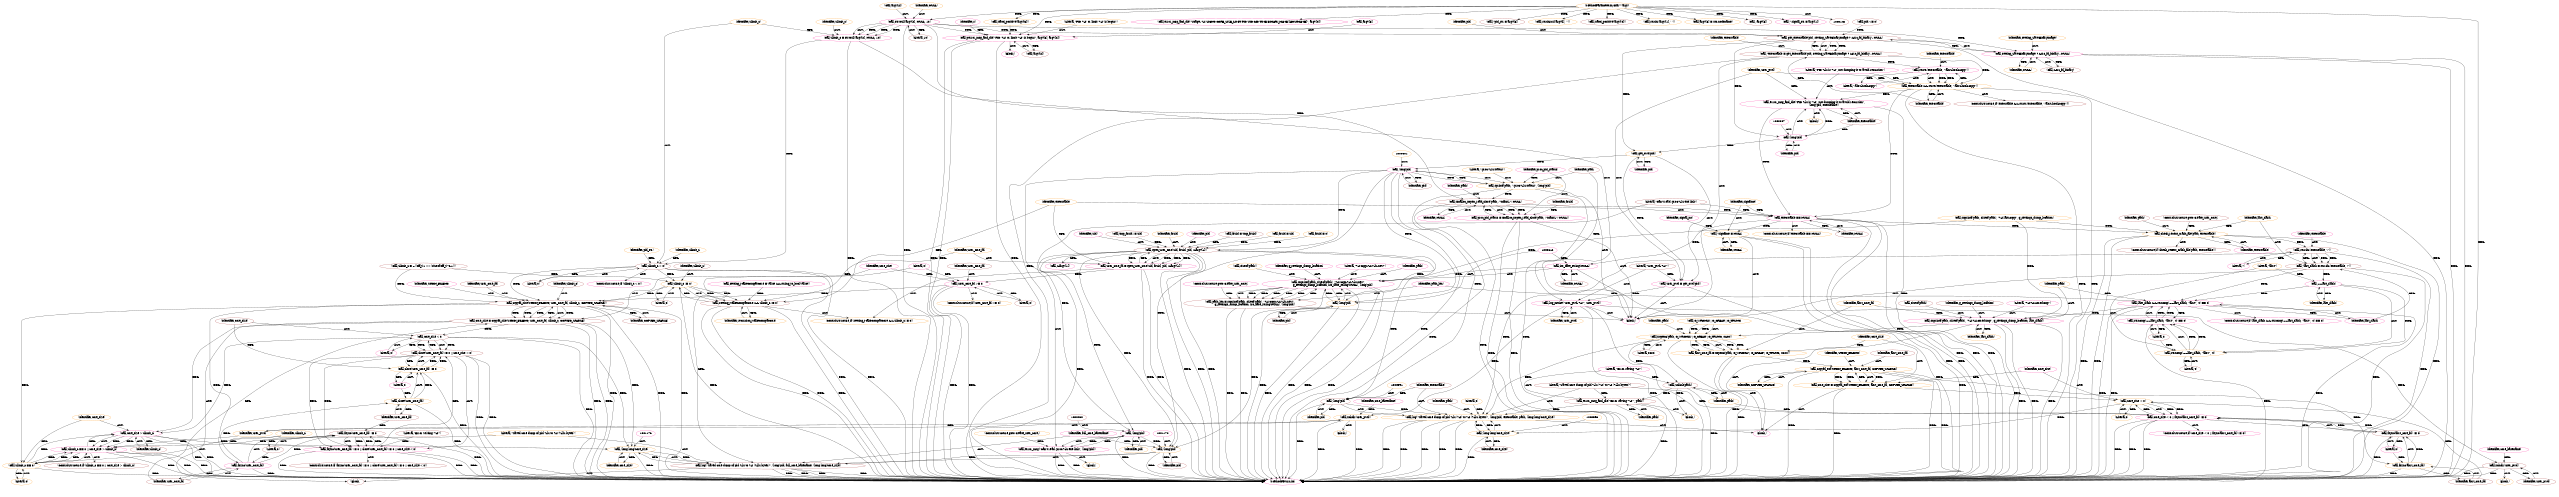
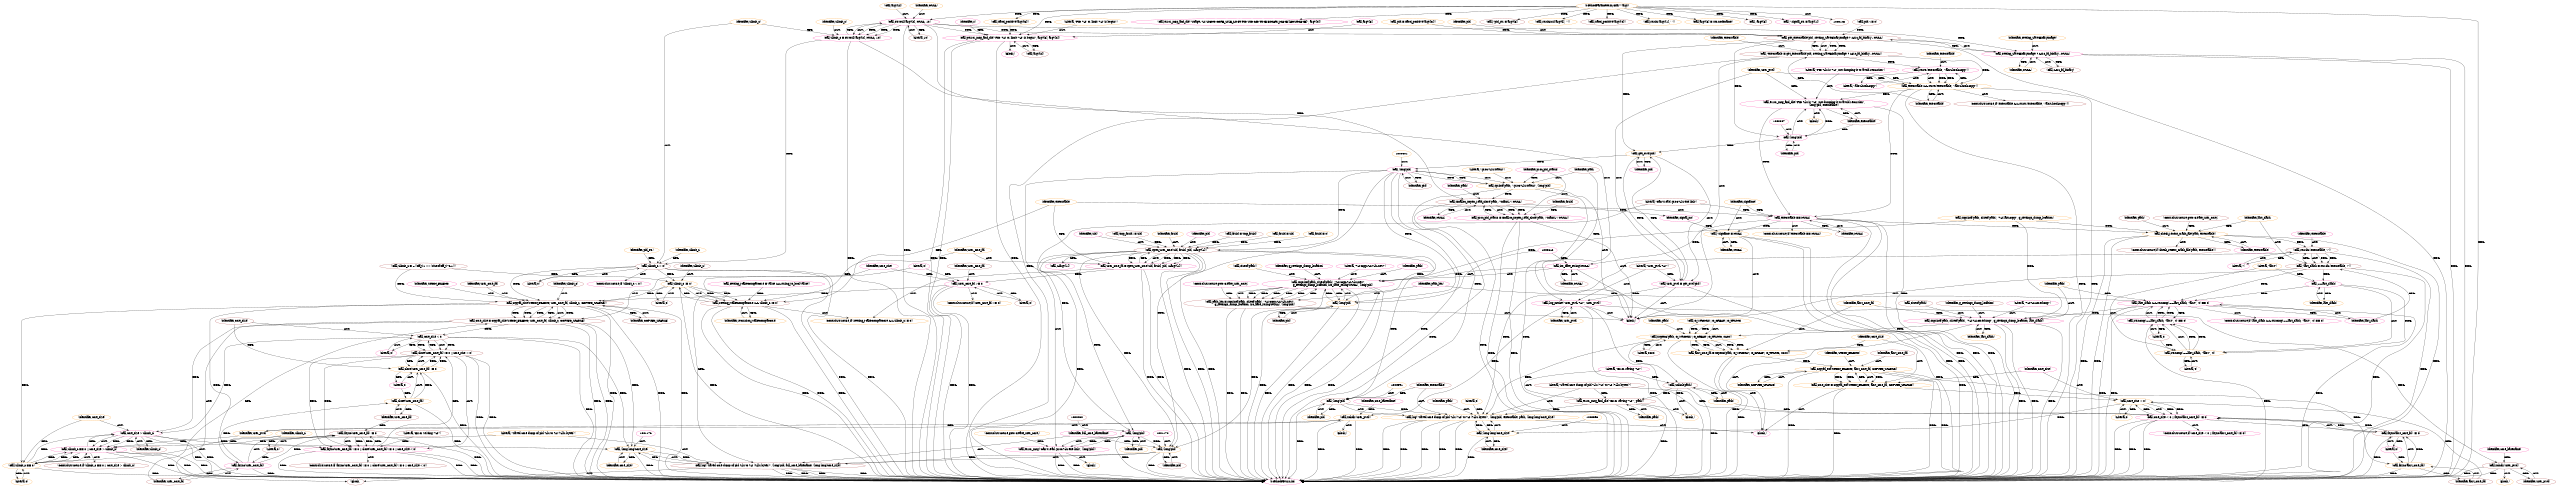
node "(Call,pid = xatoi_positive(argv[3]))": added
edge "(Call,ulimit_c = strtoull(argv[2], NULL, 10))" -> "(Call,strtoull(argv[2], NULL, 10))": added, label "CFG:"
edge "(Call,xmalloc_xopen_read_close(path, /*maxsz:*/ NULL))" -> "(Call,executable == NULL)": now "(Call,xmalloc_xopen_read_close(path, /*maxsz:*/ NULL))" -> "(Identifier,signal_no)"
edge "(Call,user_pwd = get_cwd(pid))" -> "(Call,get_cwd(pid))": added, label "CFG:"
edge "(Call,fsuid = tmp_fsuid)" -> "(Call,open_user_core(uid, fsuid, pid, &argv[1]))": label "CFG: " -> "DDG: "
